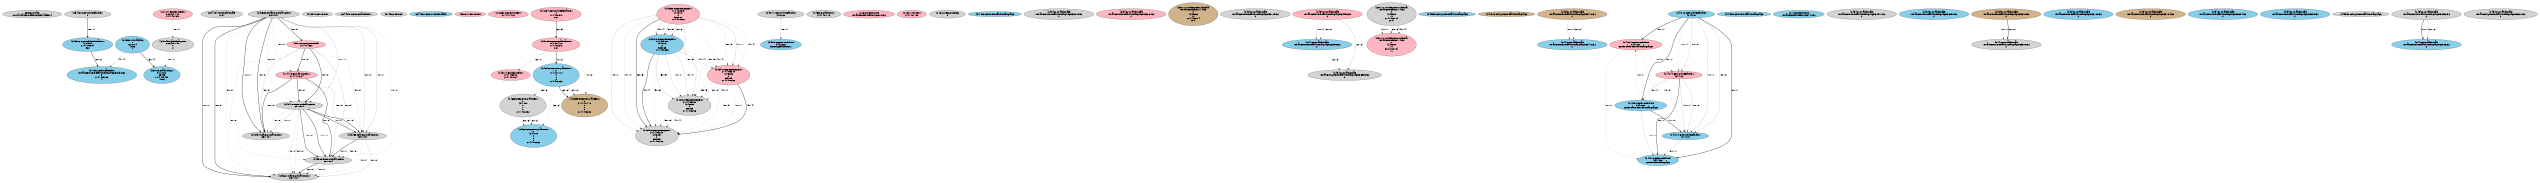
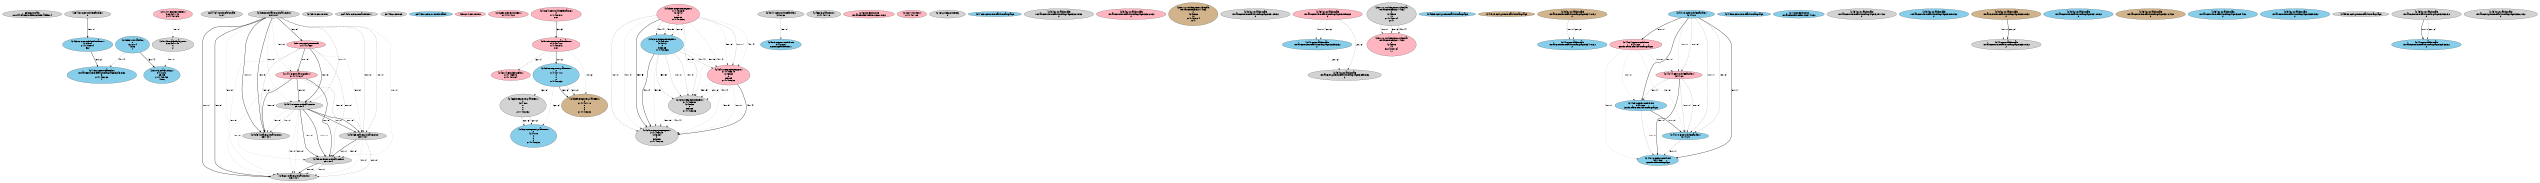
edge "4244050.GetProcAddress 9441320 SetThreadPreferredUILanguages" -> "4244024.GetProcAddress 9441320 GetThreadPreferredUILanguages": reversed
edge "4214413.GetStartupInfoW 2147417624" -> "4245621.LeaveCriticalSection 6917004": added, label "(0-->0)"
